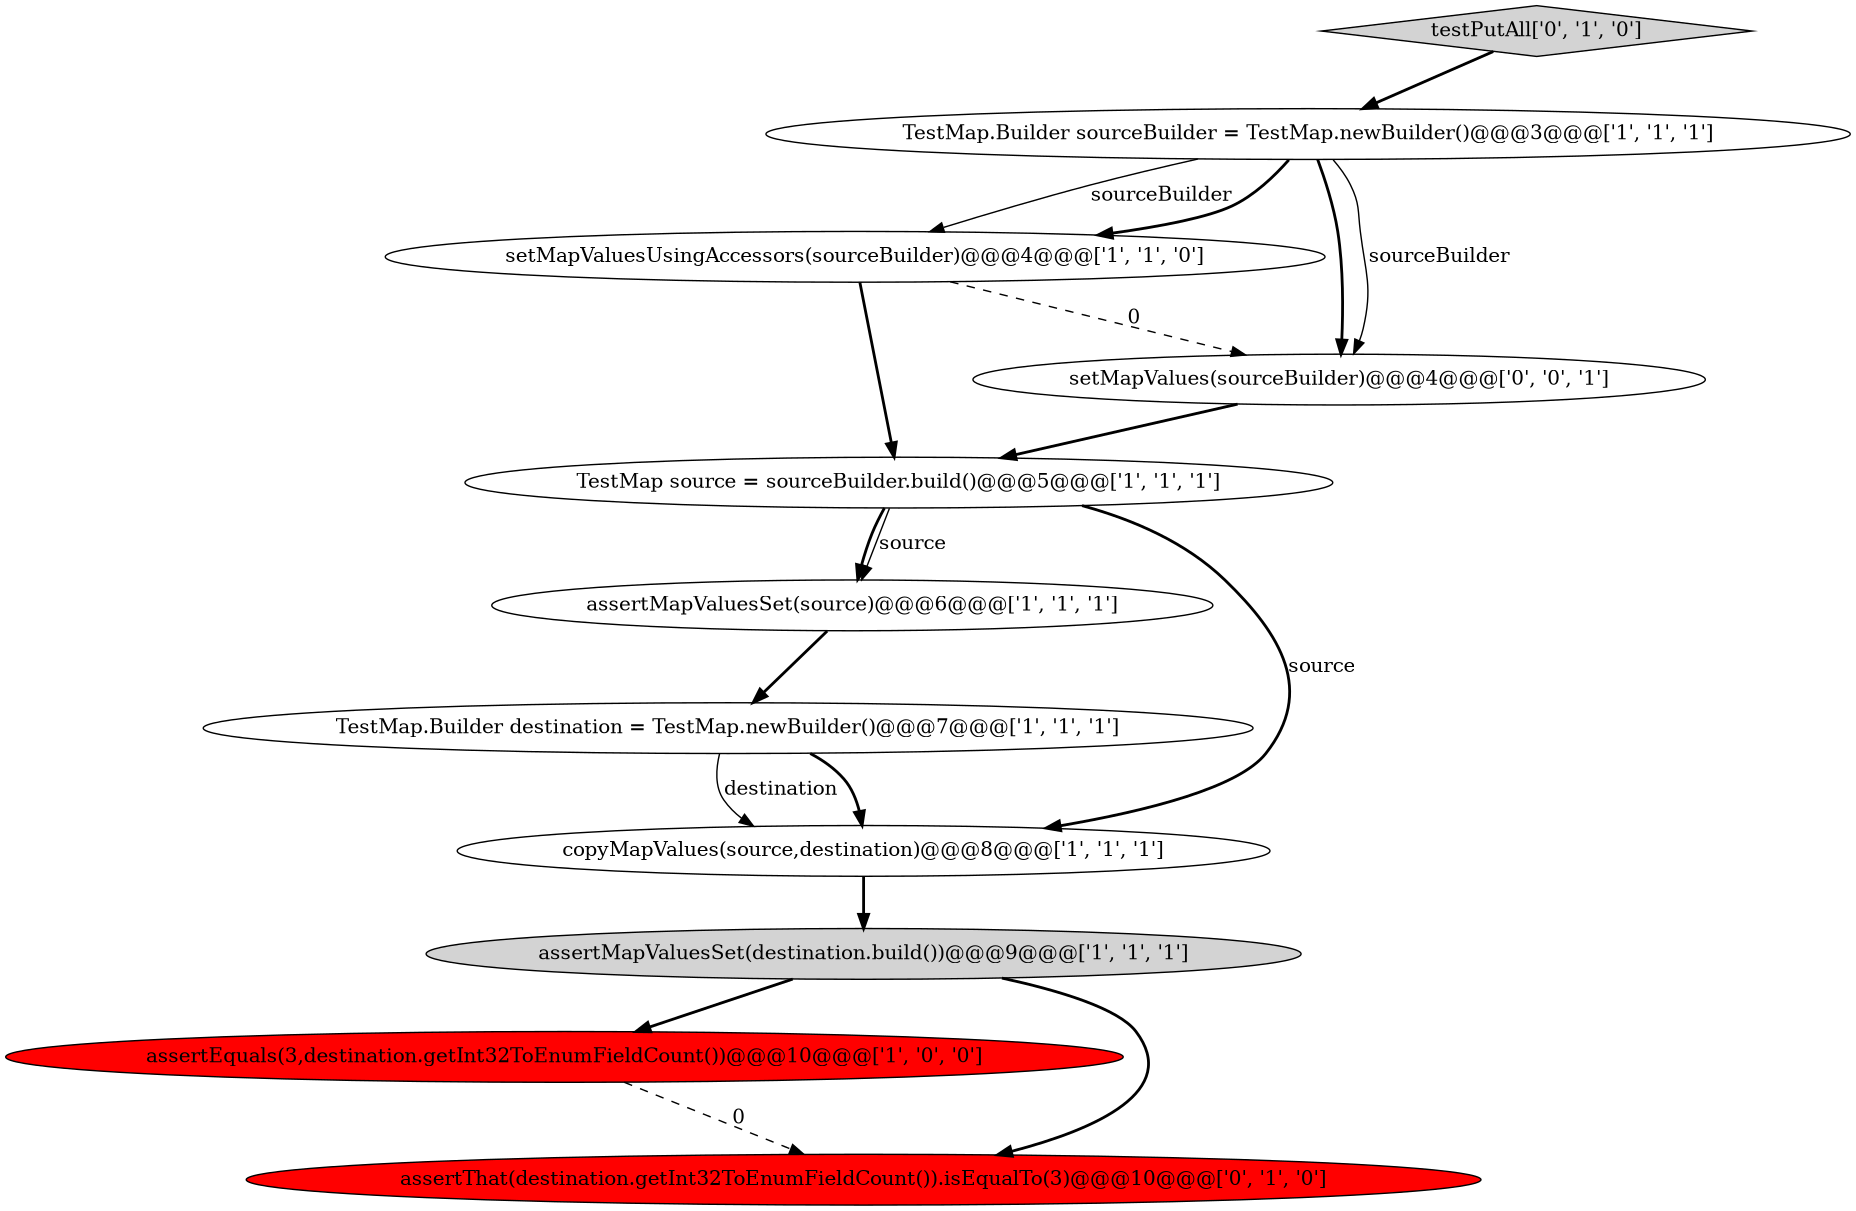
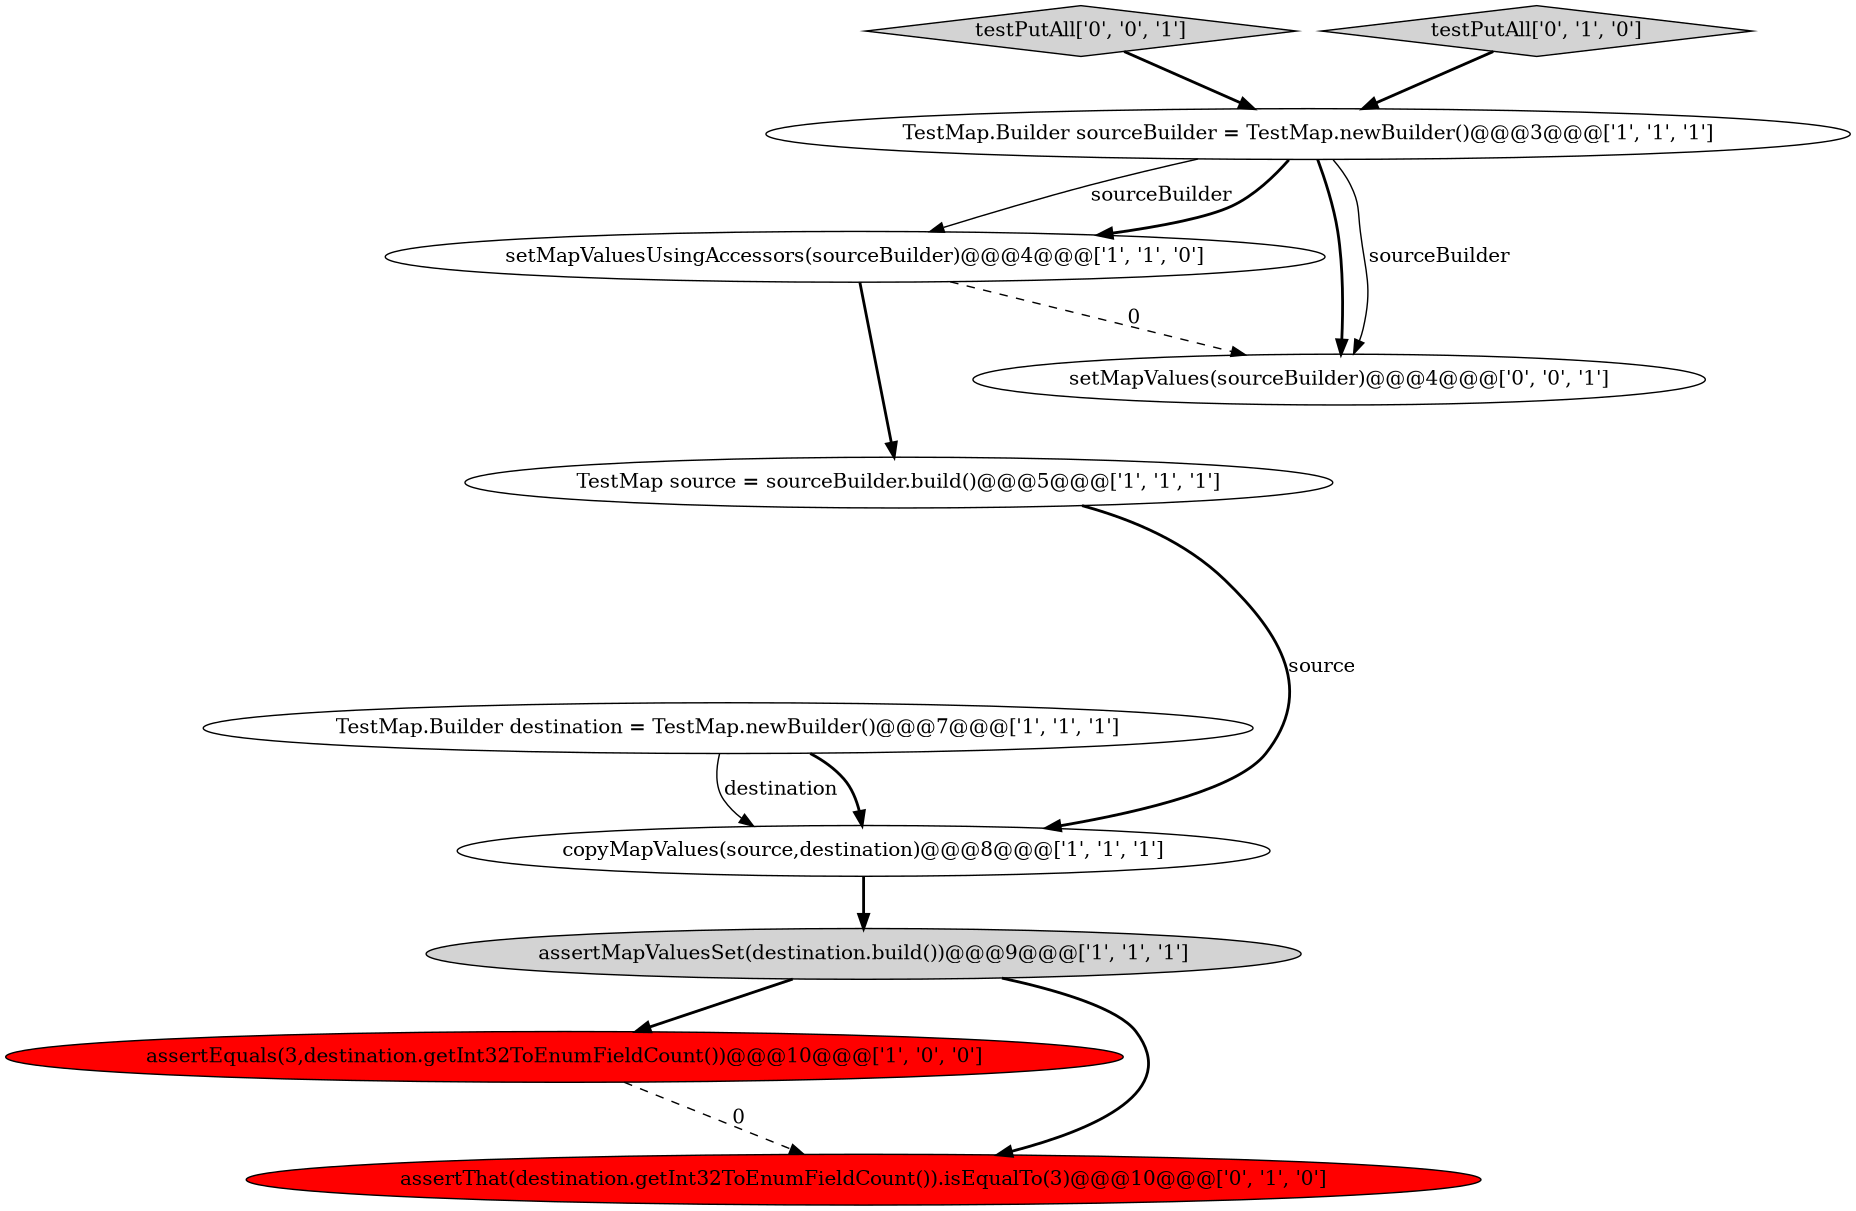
node "testPutAll['0', '0', '1']": added
edge "setMapValues(sourceBuilder)@@@4@@@['0', '0', '1']" -> "TestMap source = sourceBuilder.build()@@@5@@@['1', '1', '1']": removed
node "assertMapValuesSet(source)@@@6@@@['1', '1', '1']": removed
